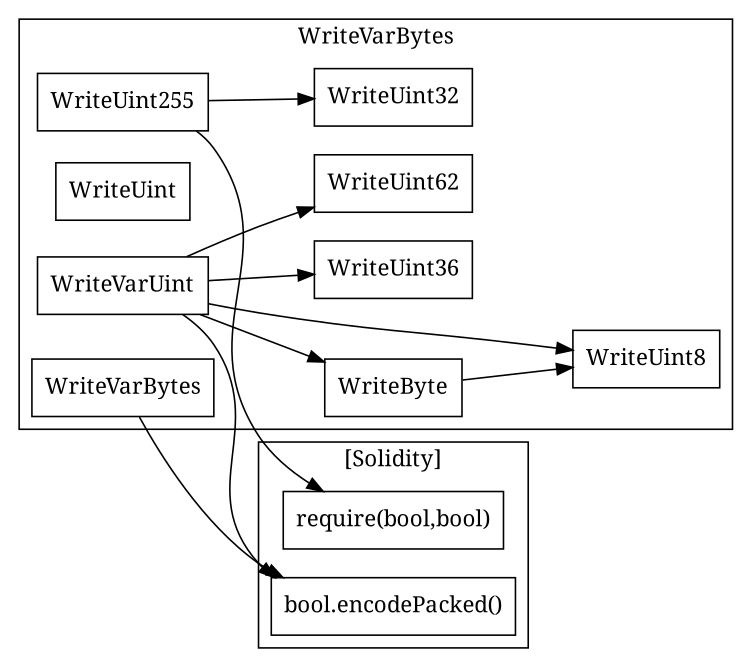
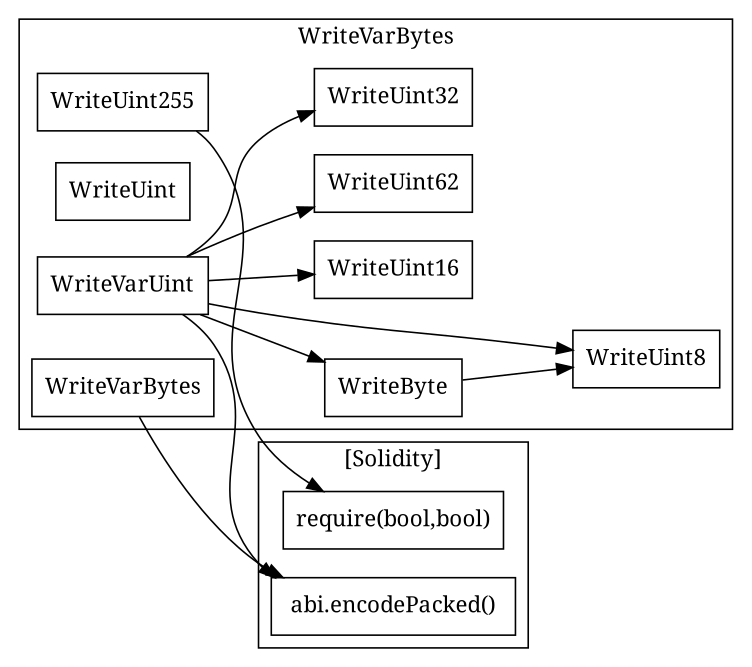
edge "WriteUint255" -> "WriteUint32": now "WriteVarUint" -> "WriteUint32"
node "WriteUint36": label "WriteUint36" -> "WriteUint16"
node "bool.encodePacked()": label "bool.encodePacked()" -> "abi.encodePacked()"
